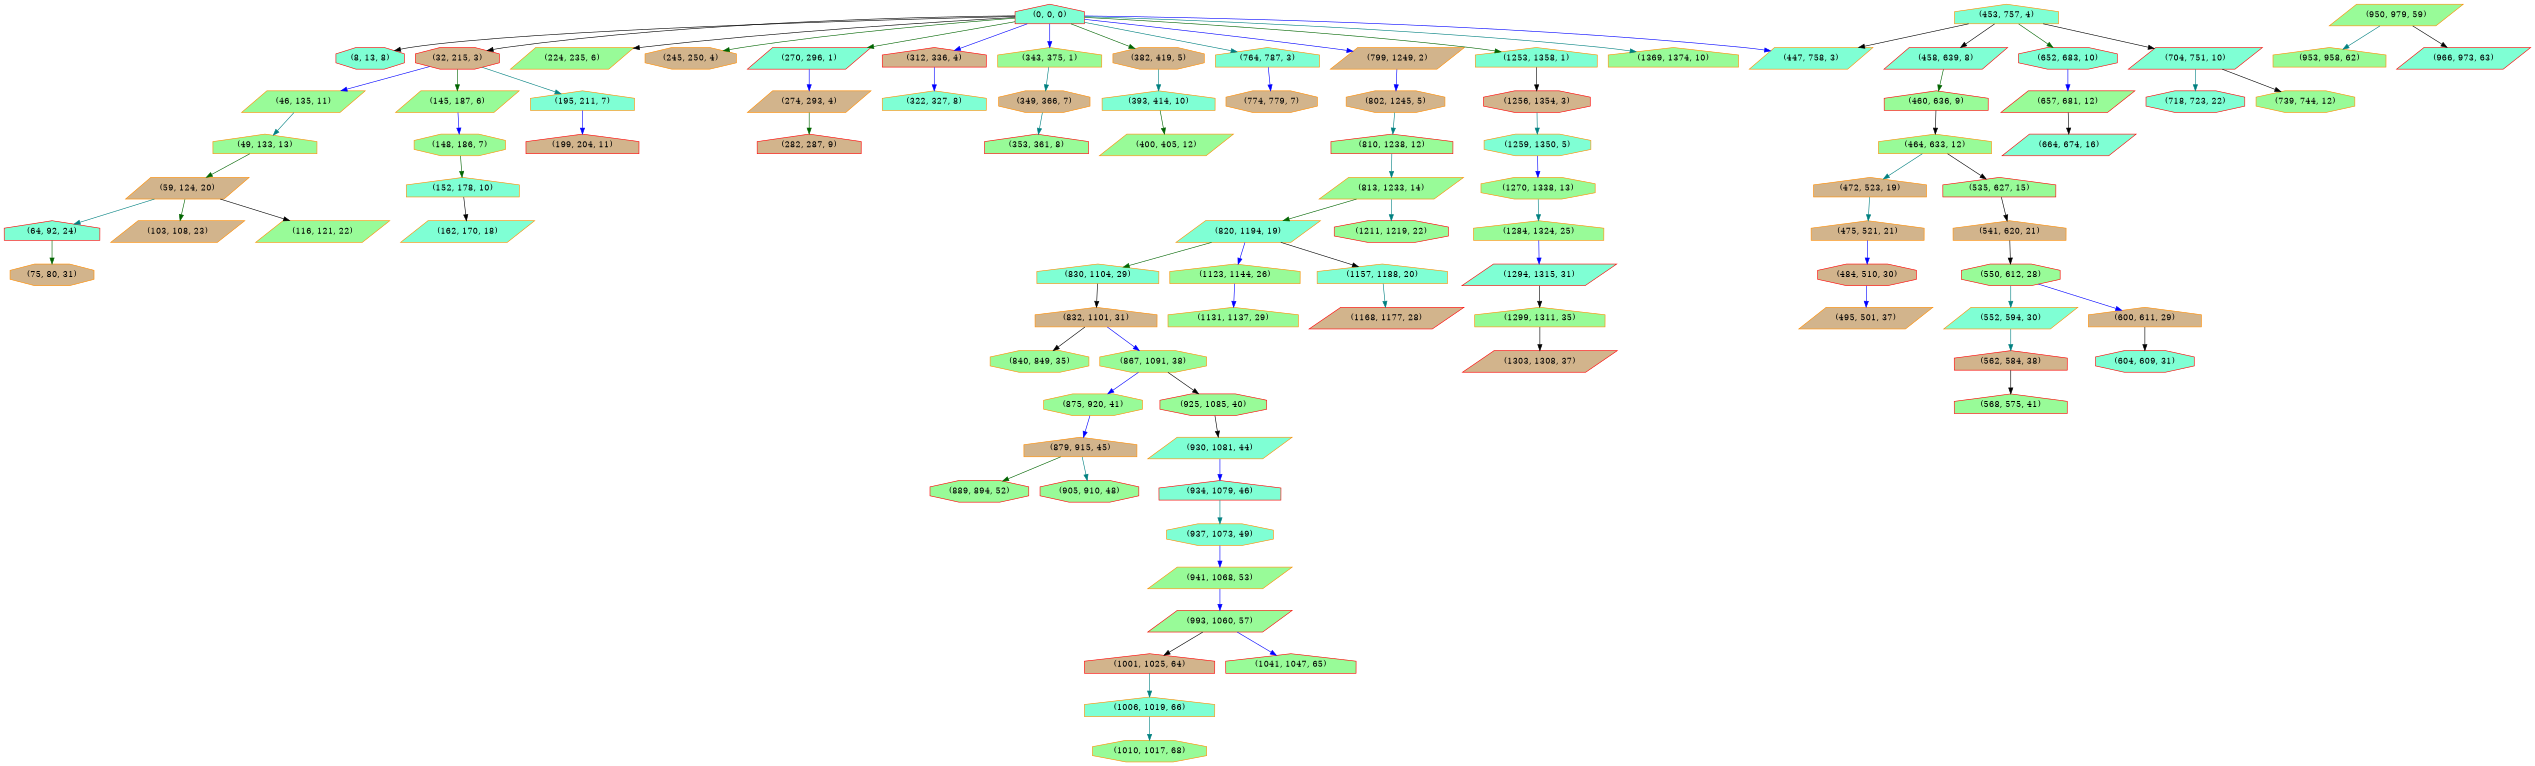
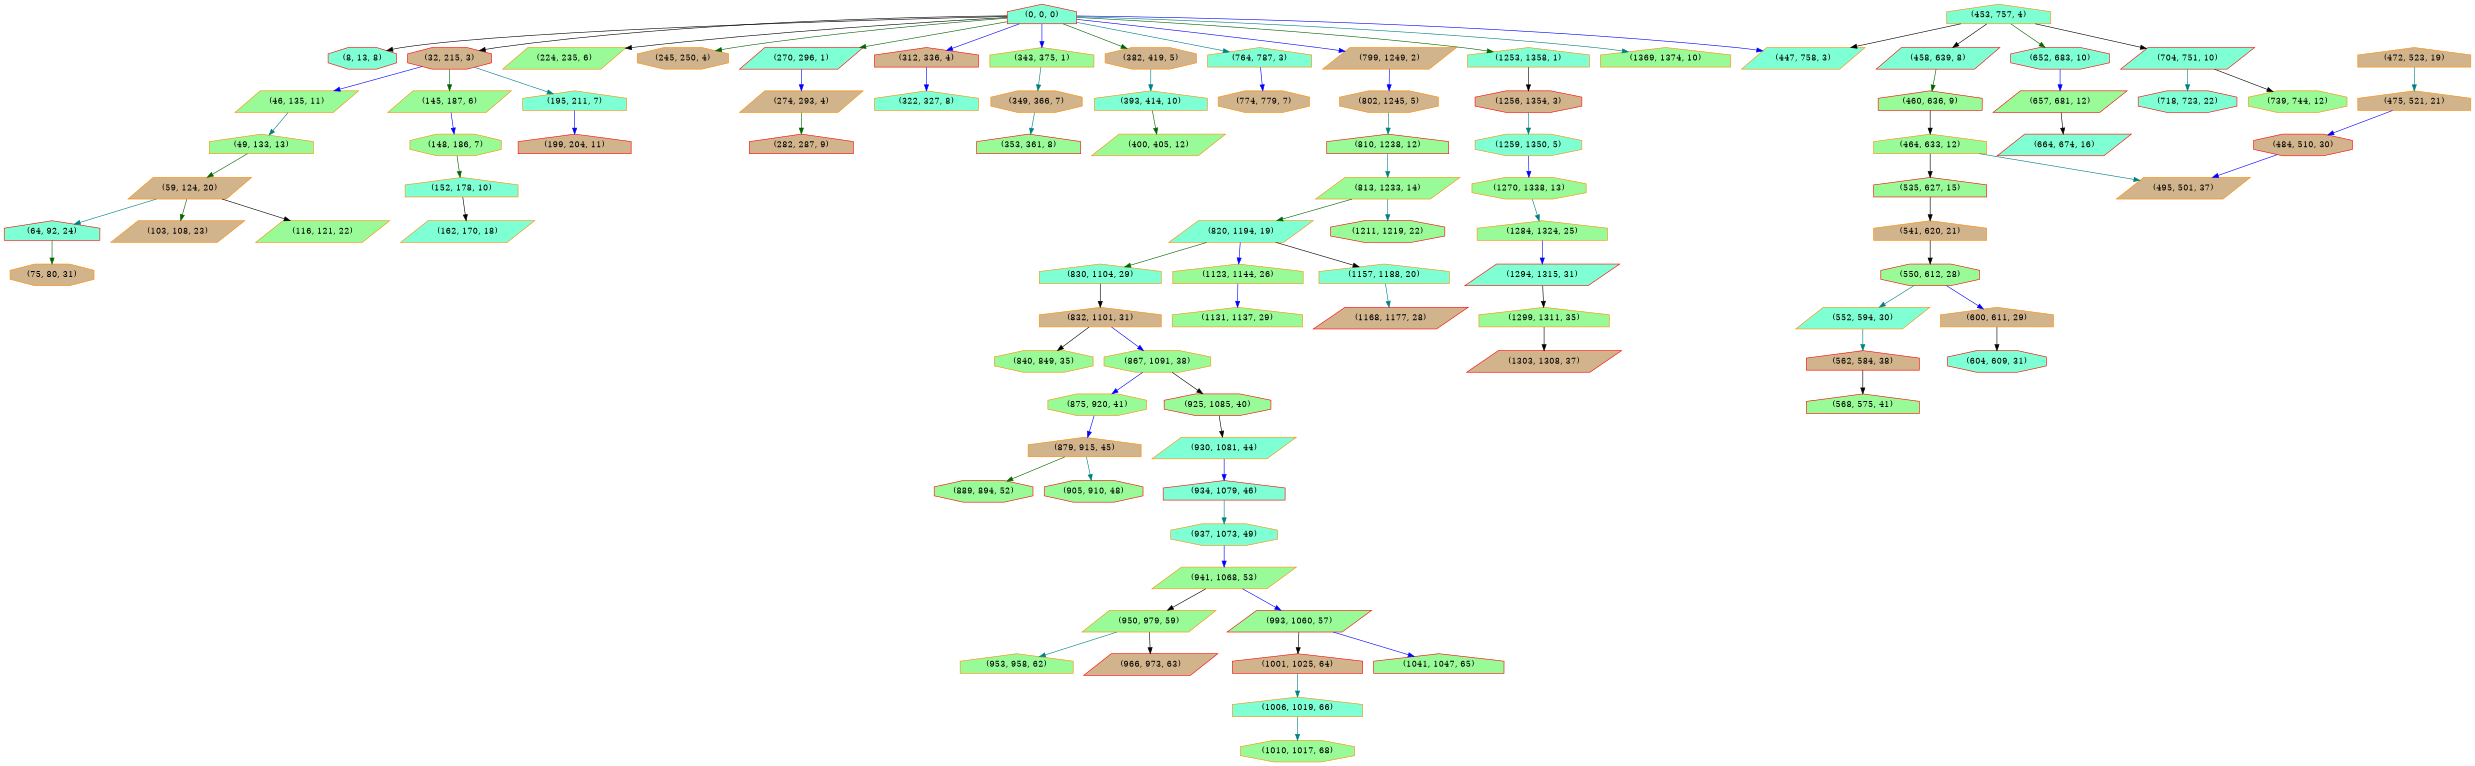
node "(966, 973, 63)": fillcolor aquamarine -> tan
edge "(464, 633, 12)" -> "(472, 523, 19)": now "(464, 633, 12)" -> "(495, 501, 37)"
edge "(941, 1068, 53)" -> "(950, 979, 59)": added
